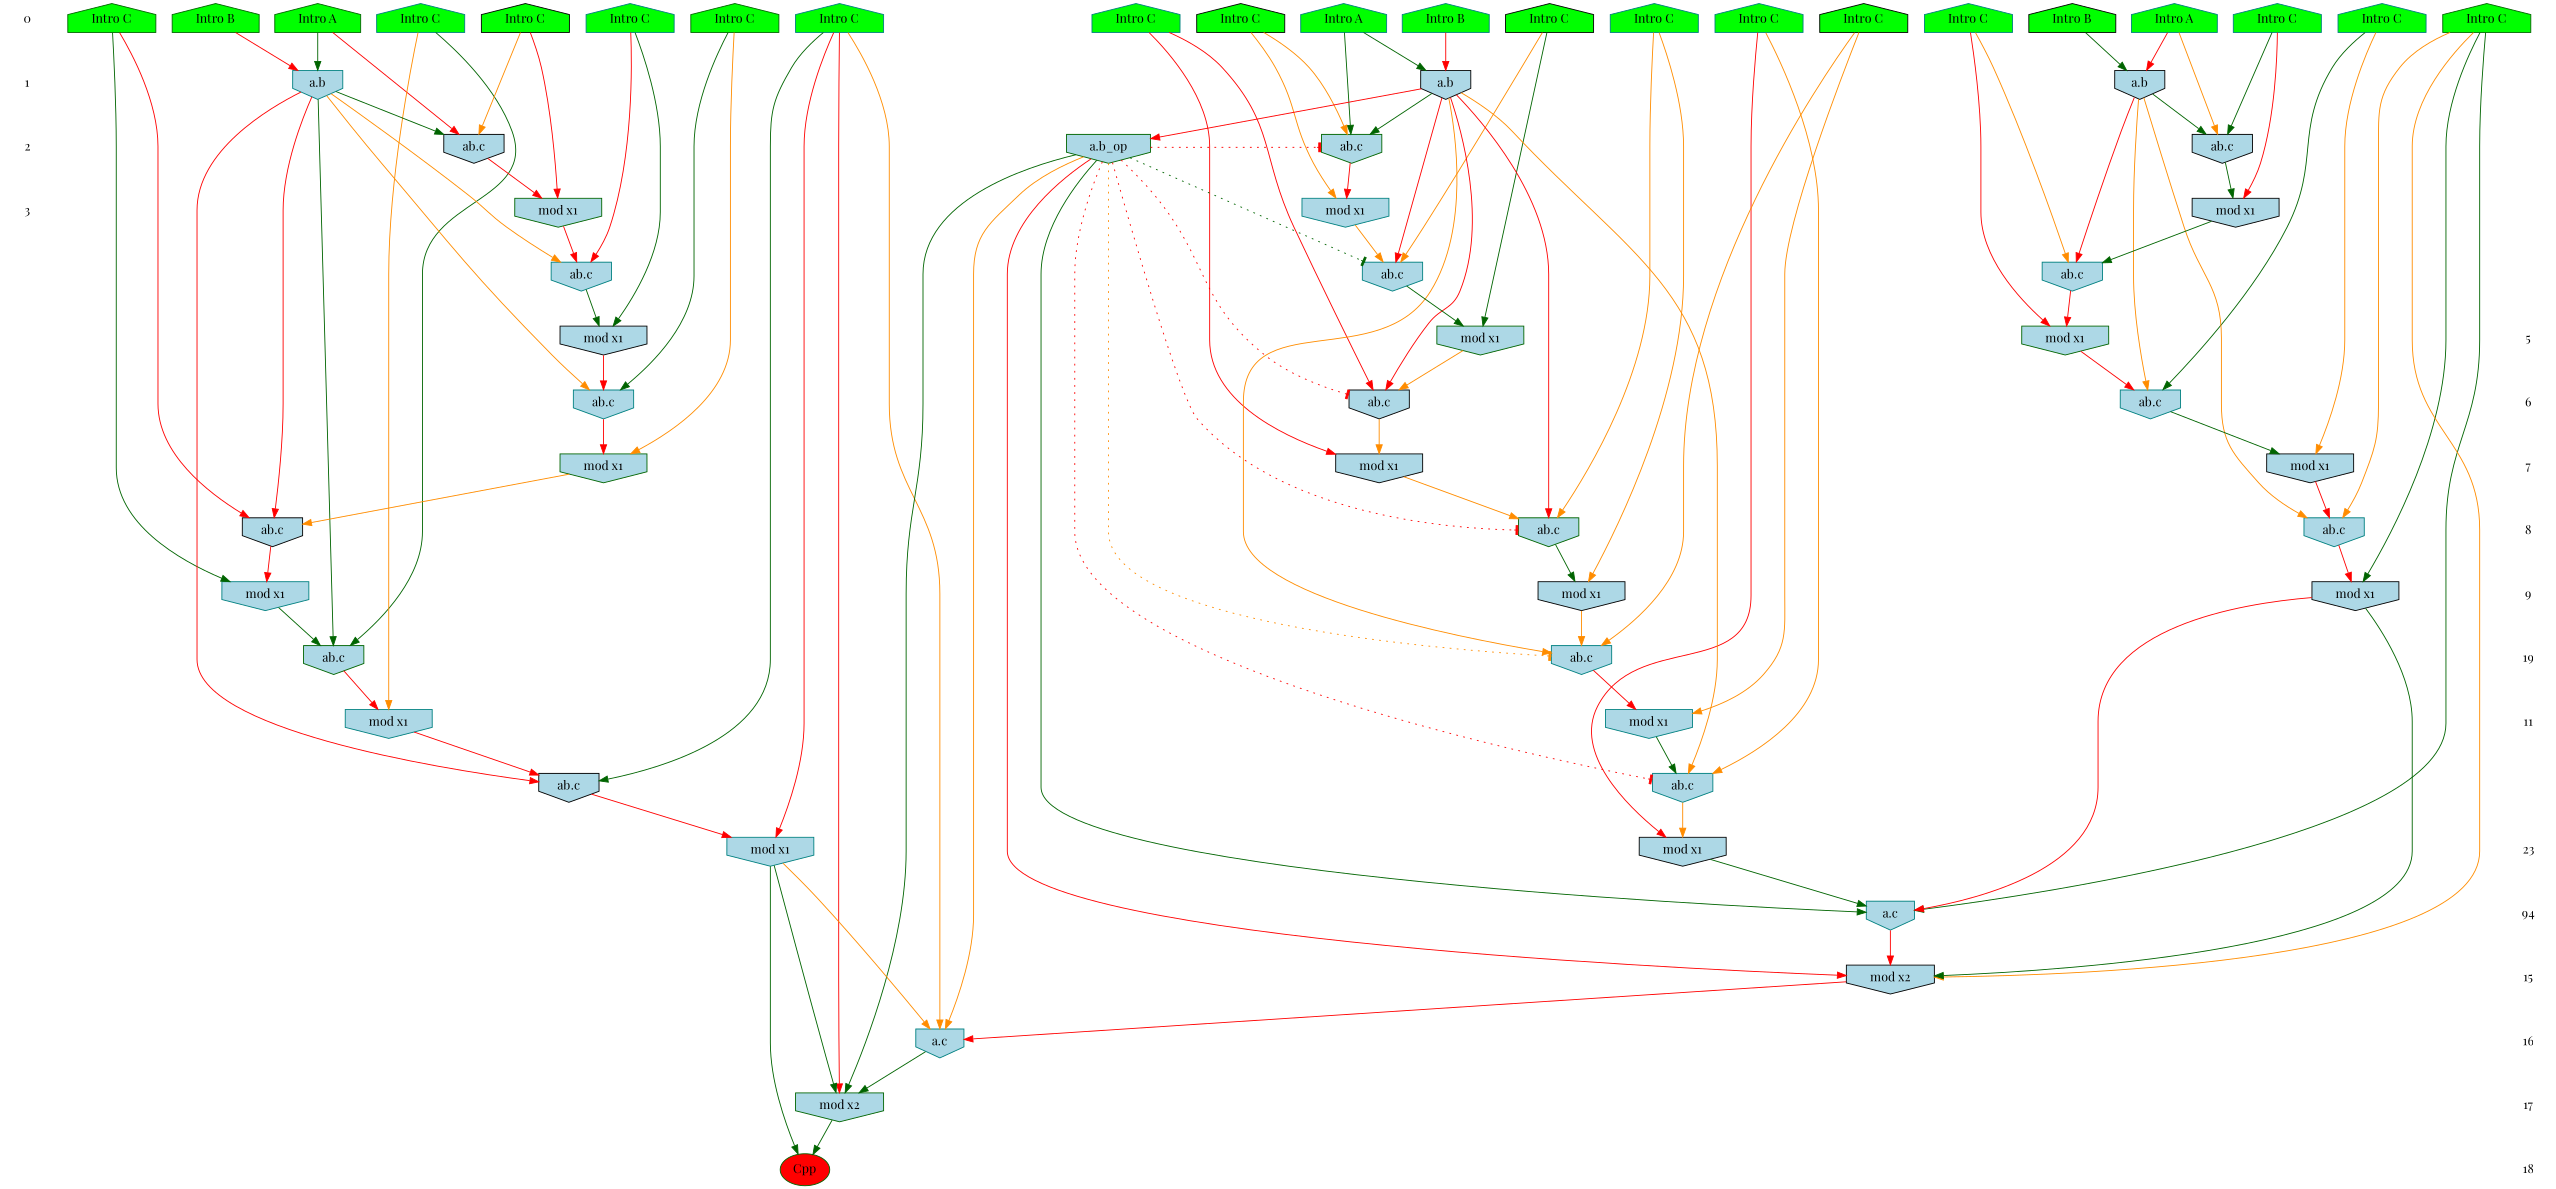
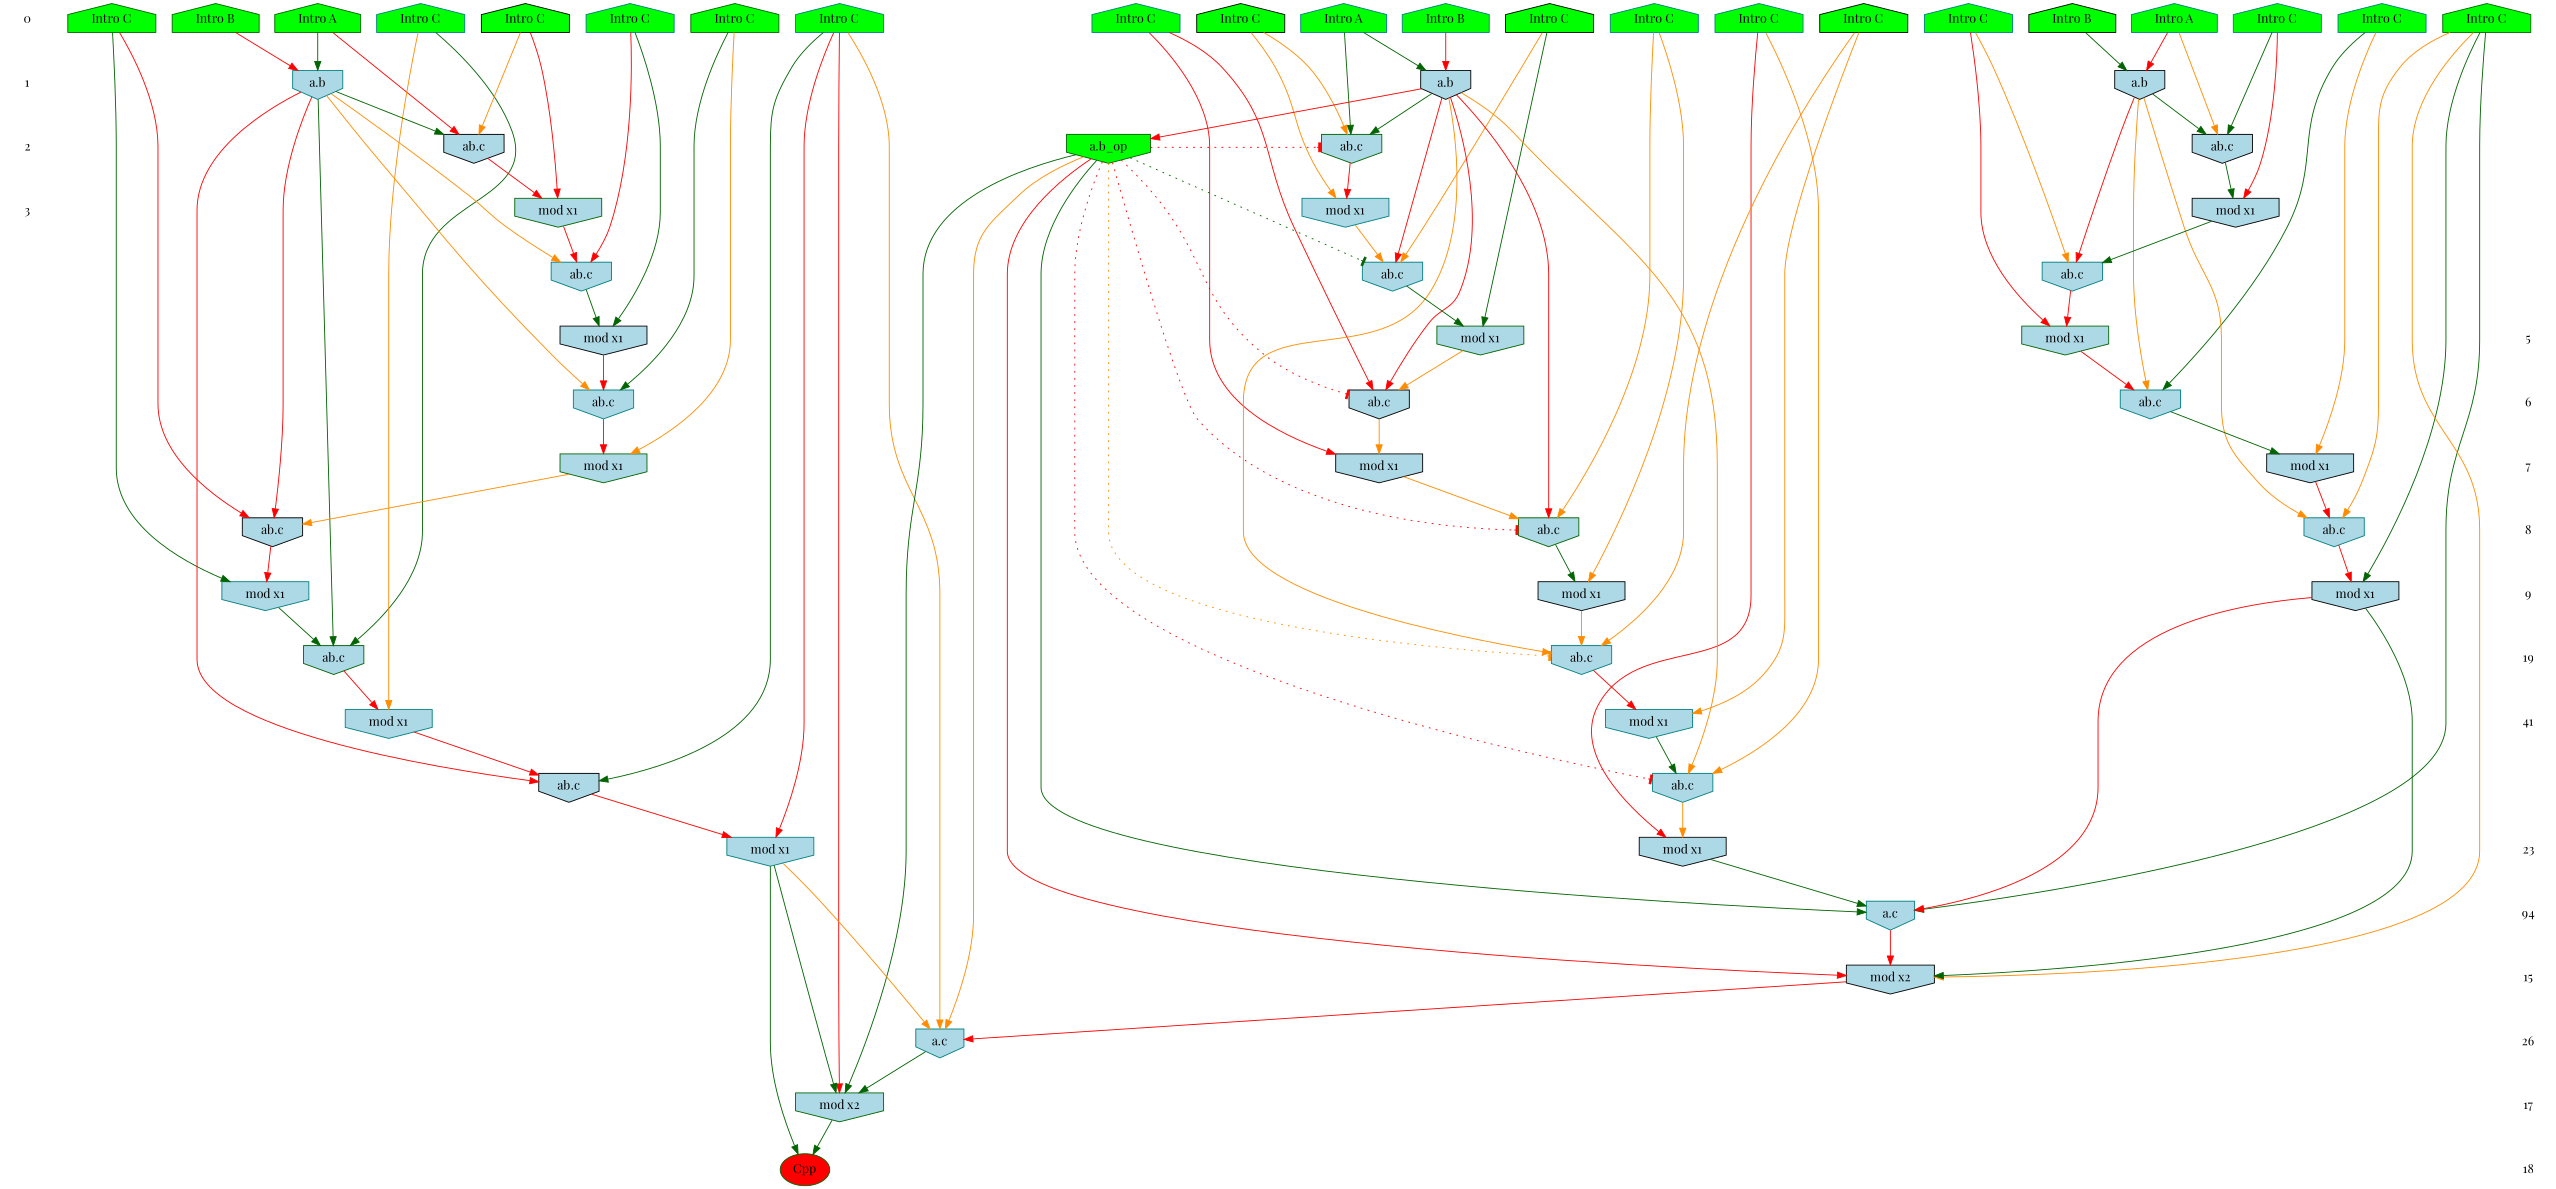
node "a.b_op": fillcolor lightblue -> green
node "11": label "11" -> "41"
node "16": label "16" -> "26"
